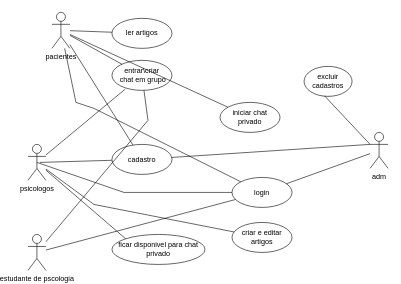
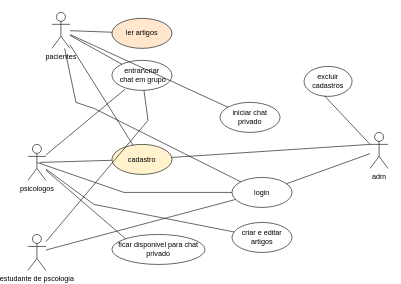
node "ler artigos": fillcolor #ffffff -> #ffe6cc
node "cadastro": fillcolor #ffffff -> #fff2cc
